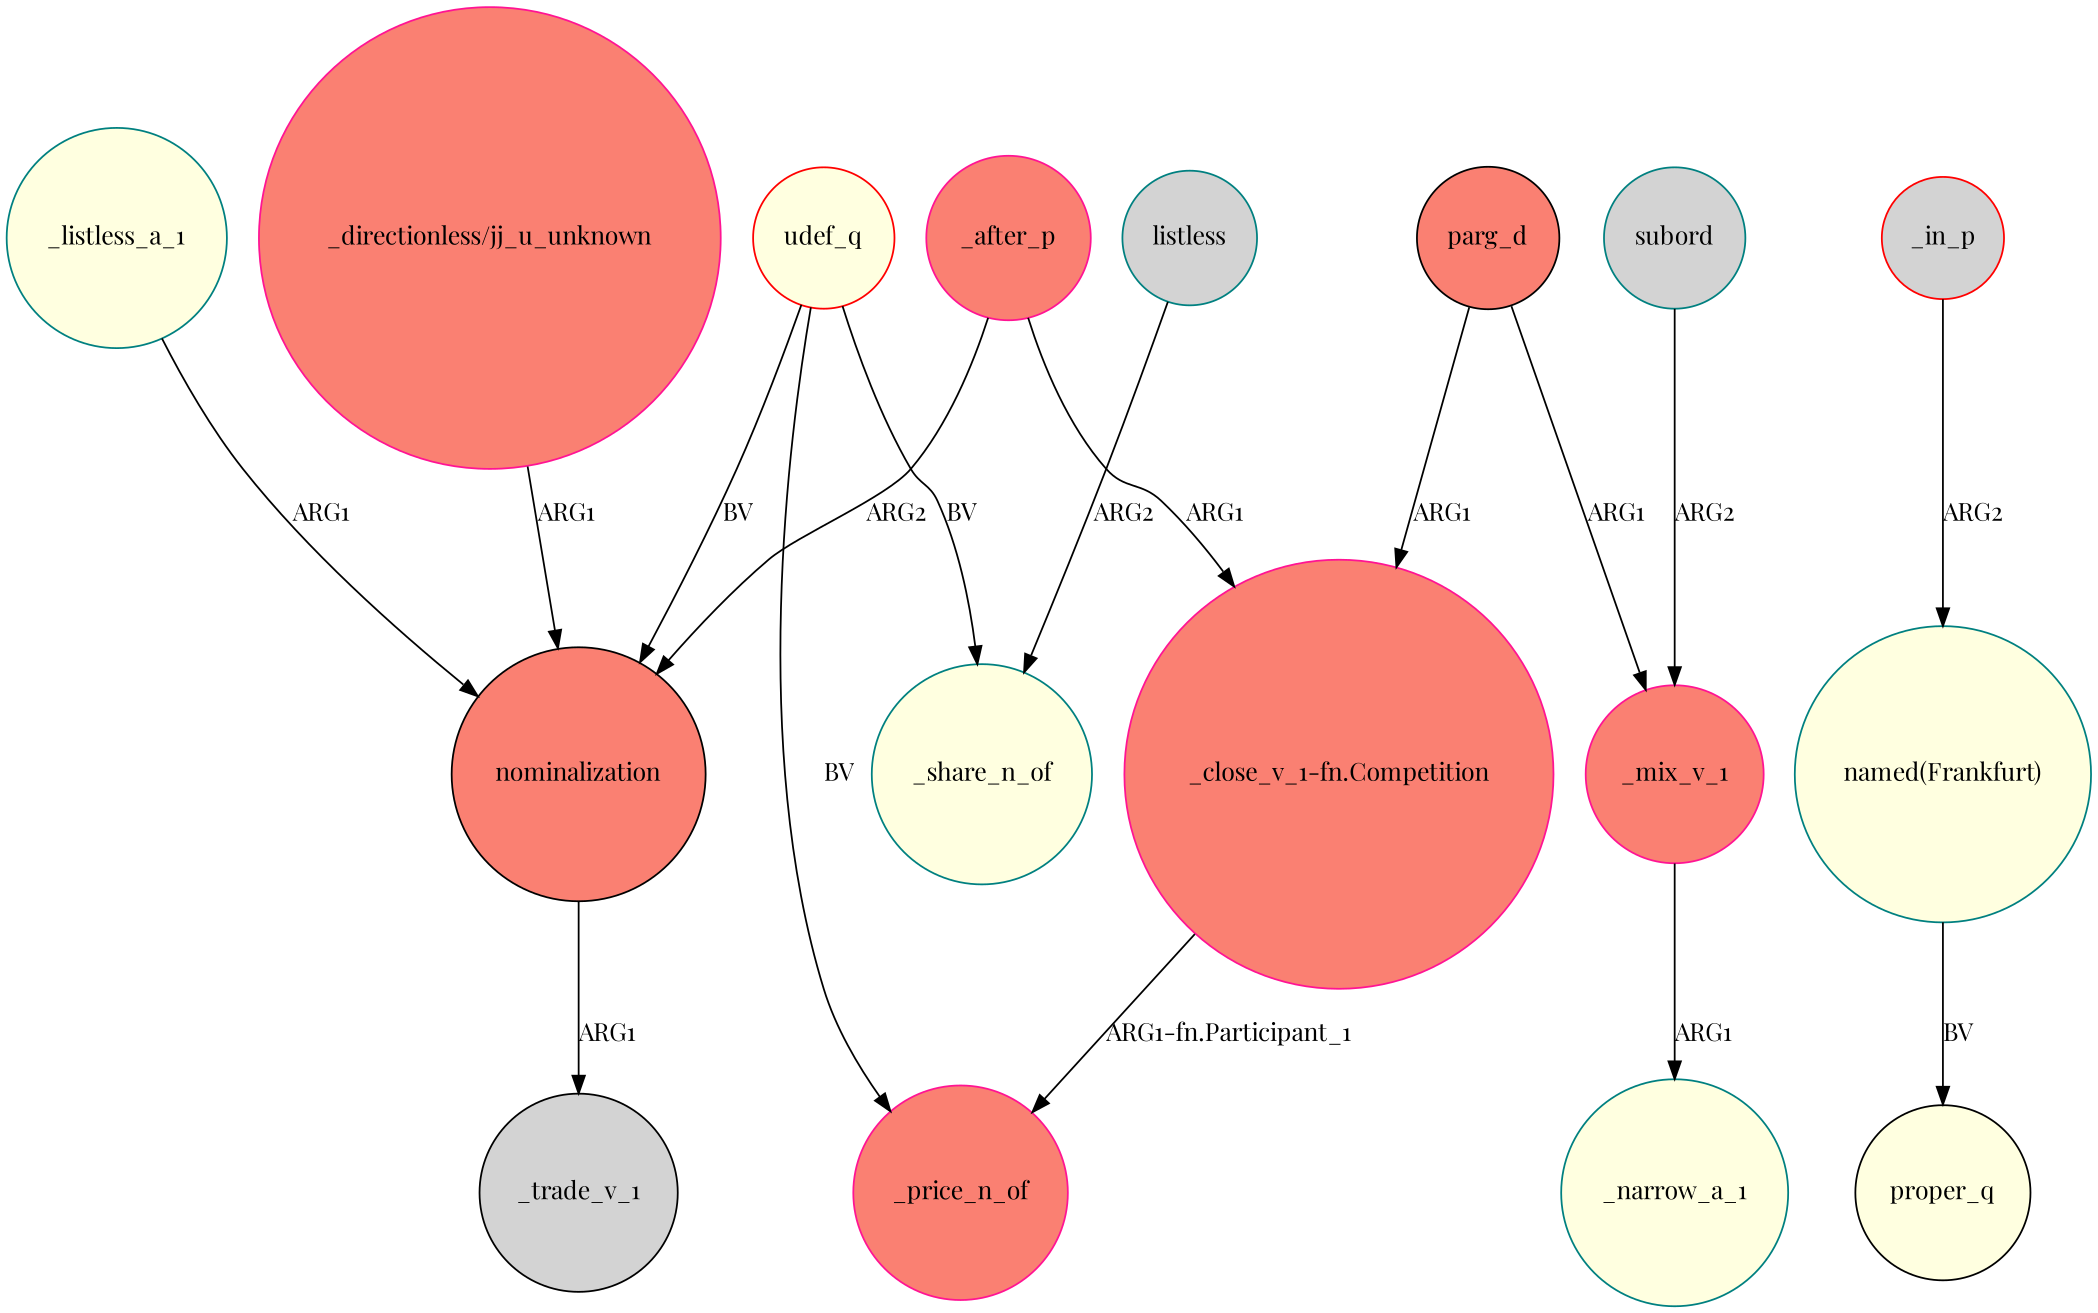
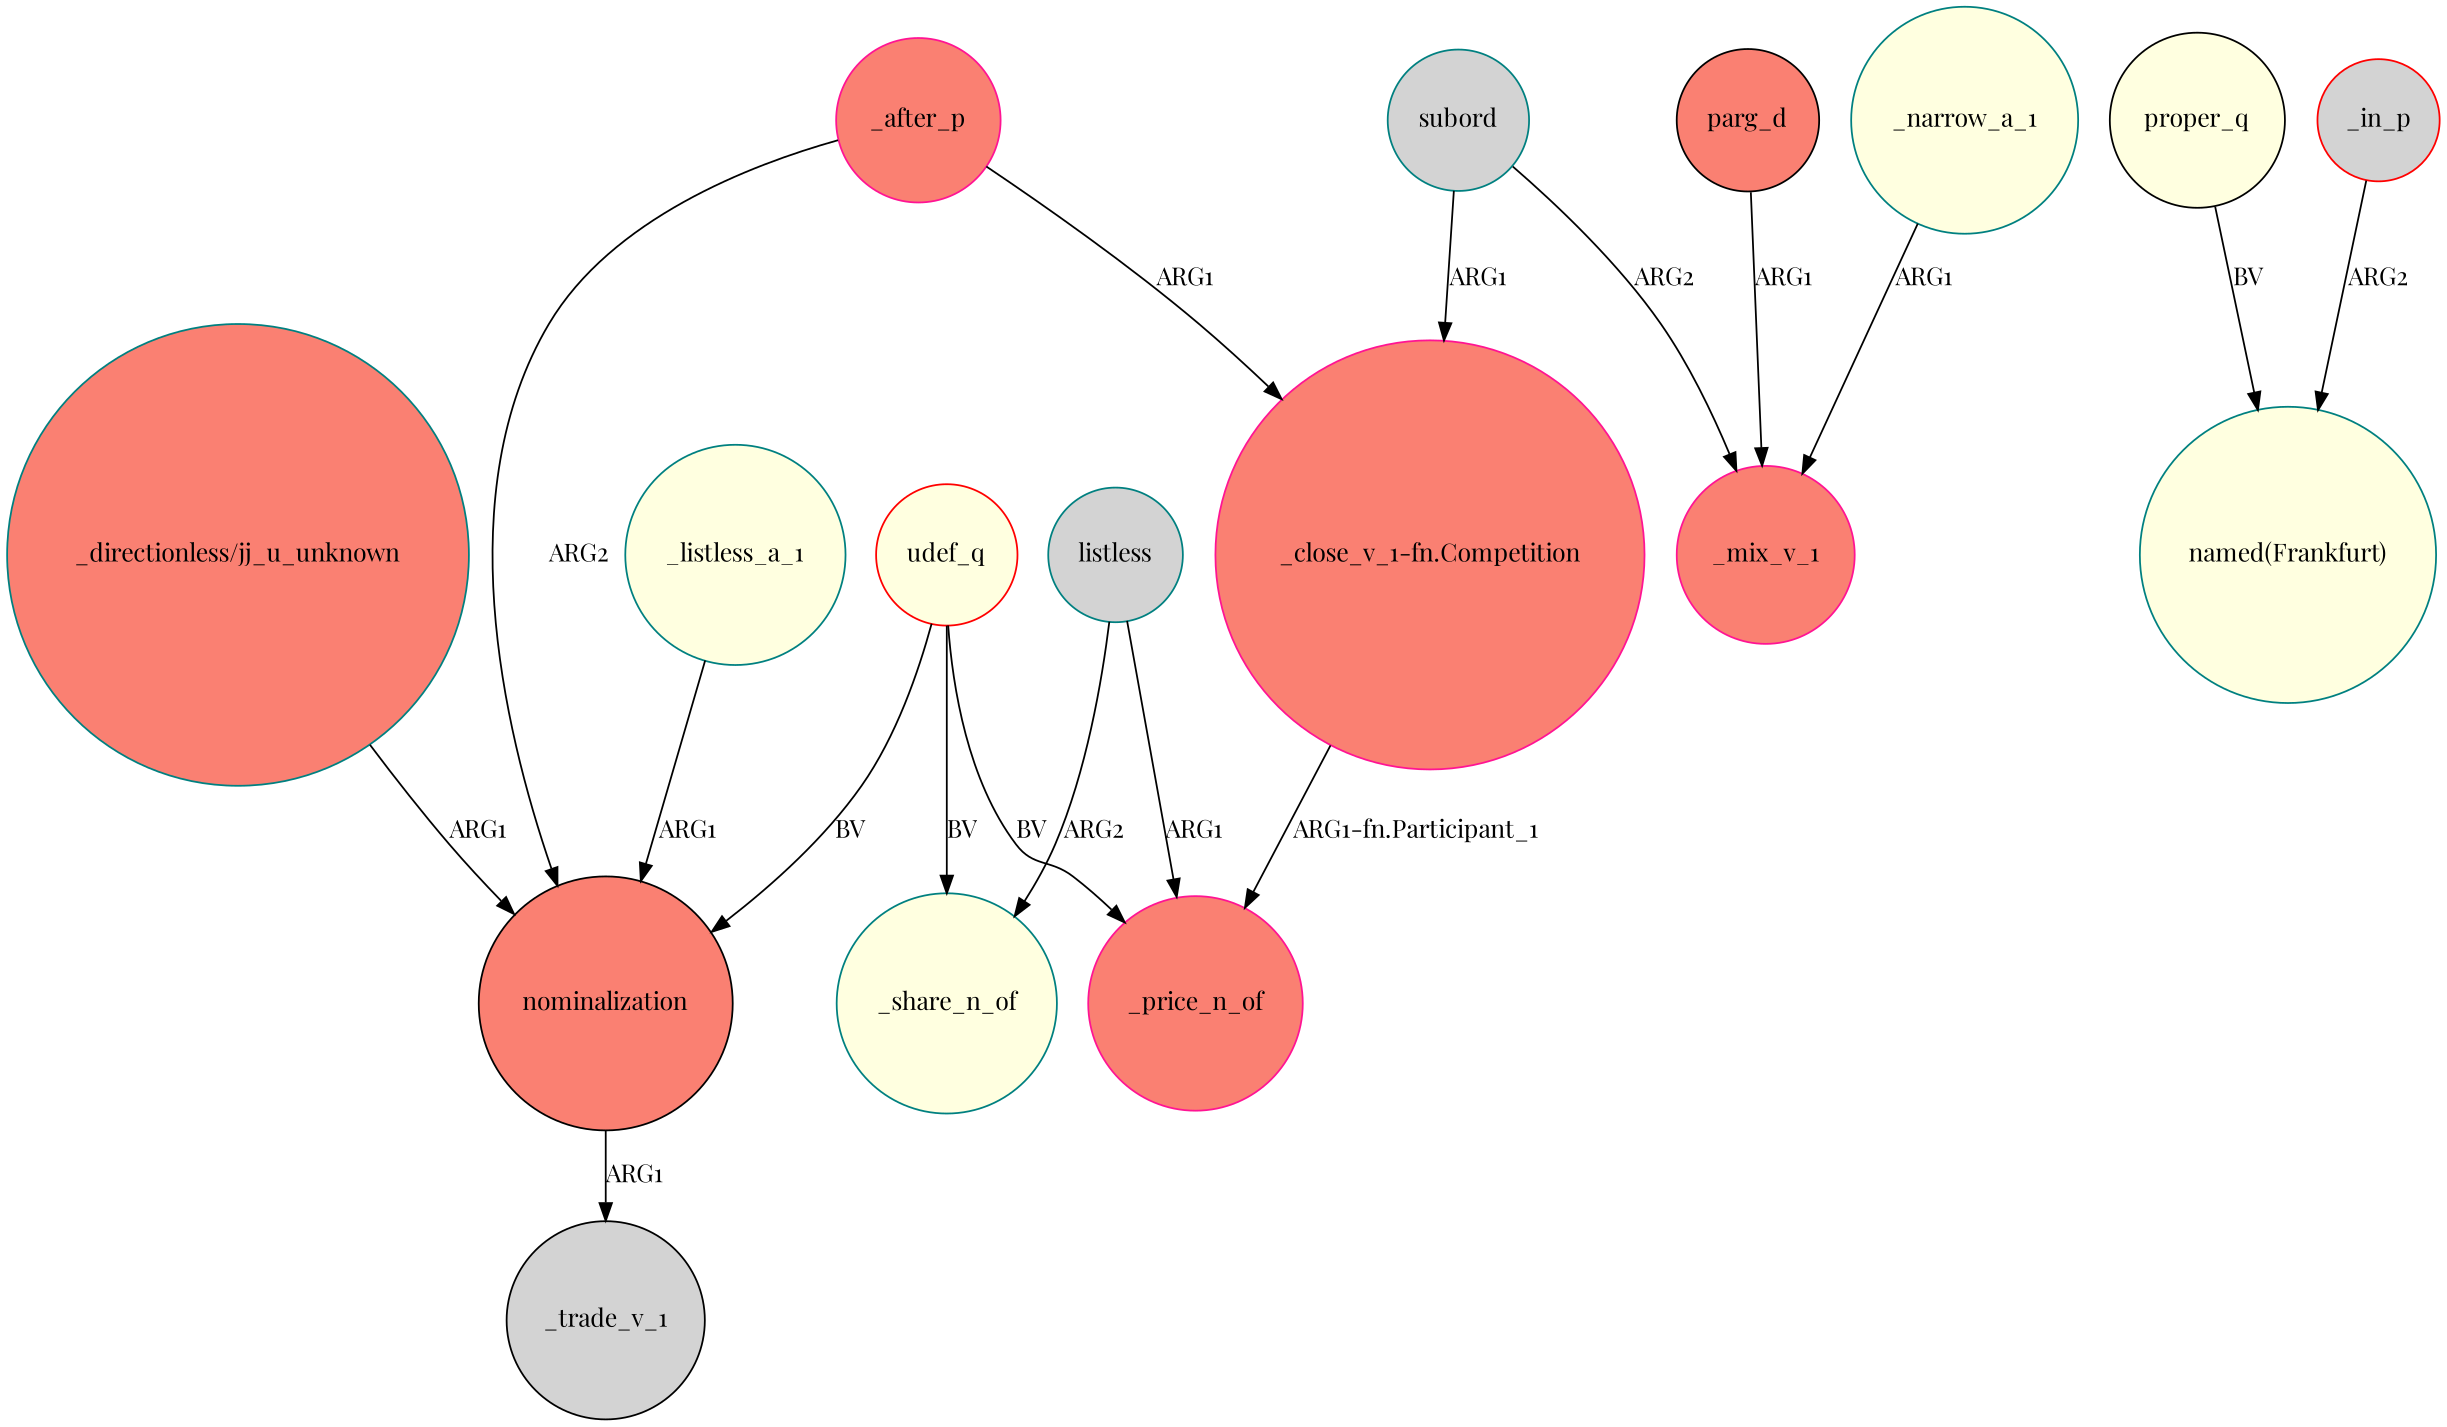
node "_directionless/jj_u_unknown": color deeppink -> teal
edge "parg_d" -> "_close_v_1-fn.Competition": now "subord" -> "_close_v_1-fn.Competition"
edge "listless" -> "_price_n_of": added, label "ARG1"
edge "_mix_v_1" -> "_narrow_a_1": reversed
edge "named(Frankfurt)" -> "proper_q": reversed
